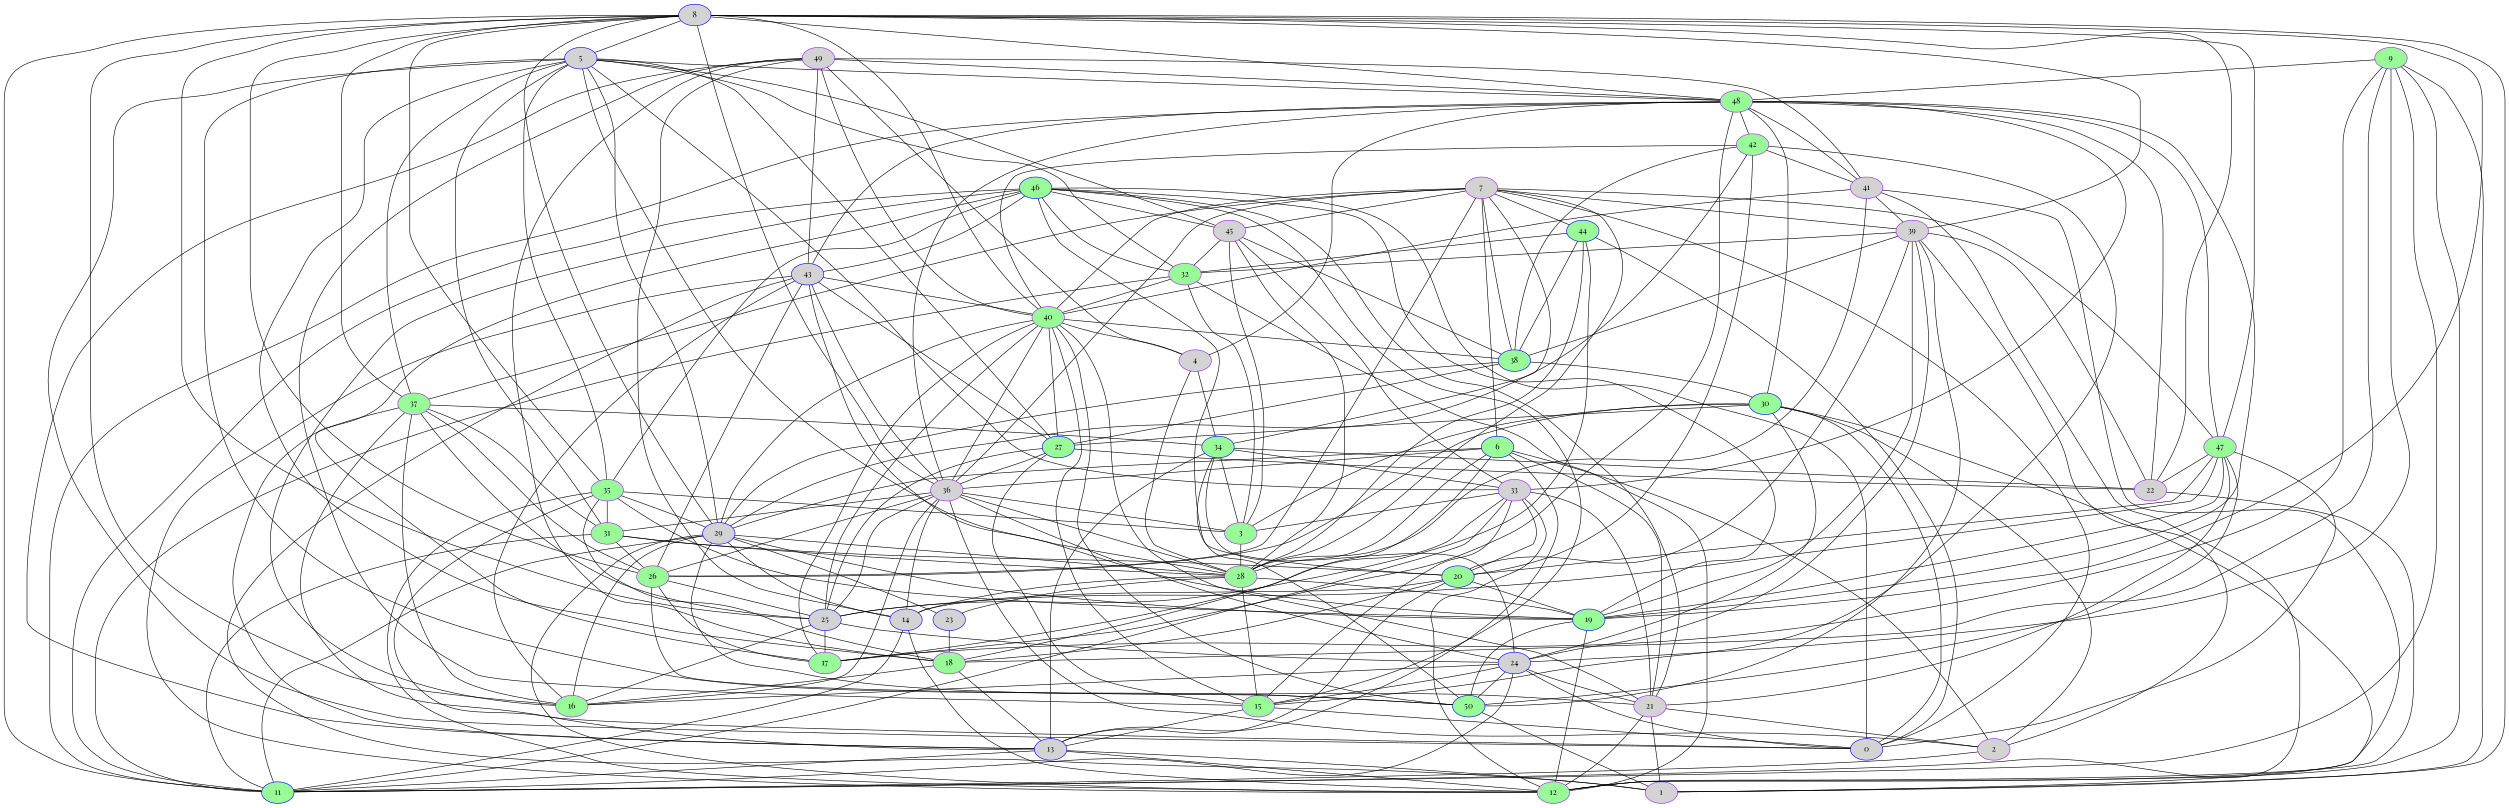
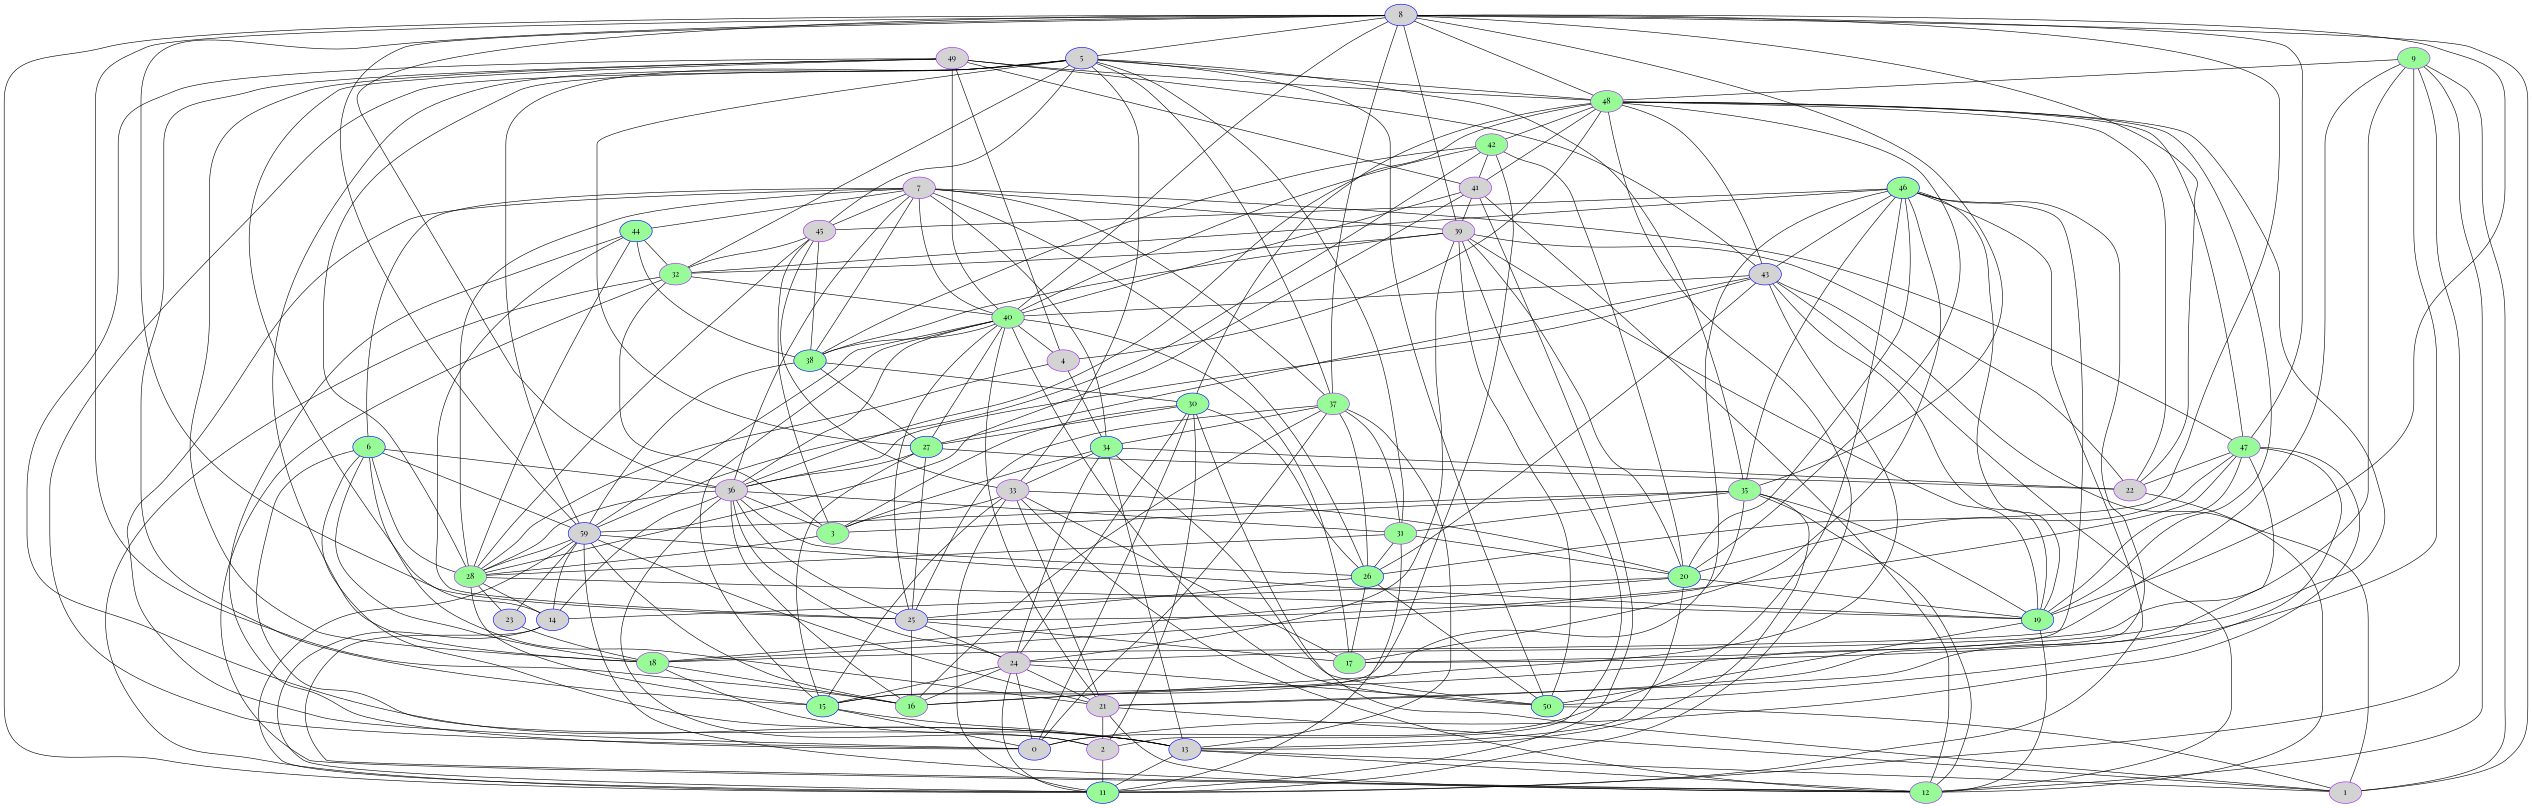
edge "48" -- "33": now "48" -- "20"
node "29": label "29" -> "59"
node "26": color purple -> blue
node "24": color blue -> purple
node "15": color purple -> blue
